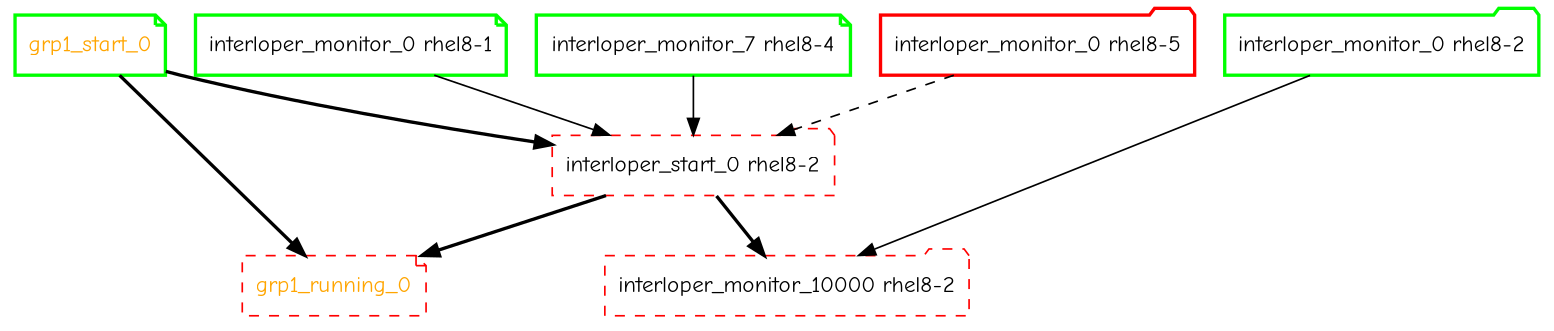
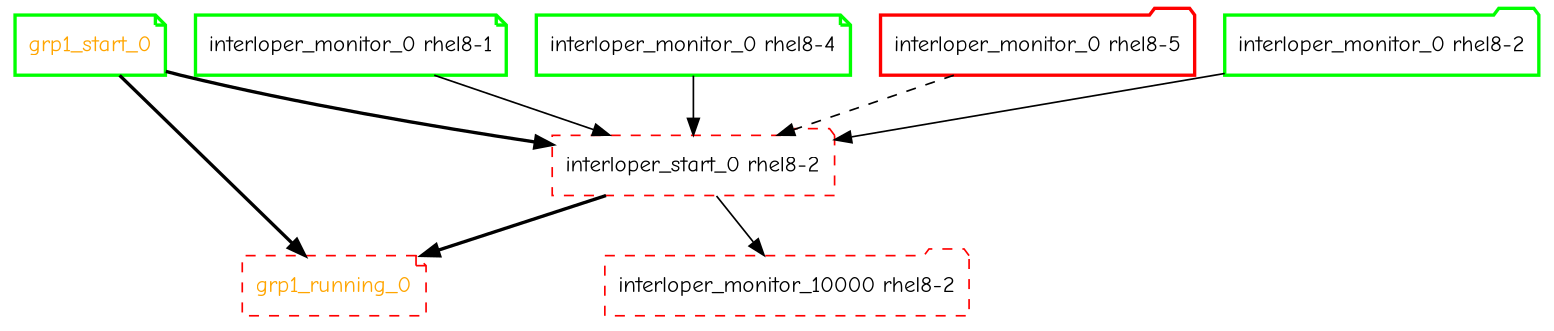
node "interloper_monitor_7 rhel8-4": label "interloper_monitor_7 rhel8-4" -> "interloper_monitor_0 rhel8-4"
edge "interloper_monitor_0 rhel8-2" -> "interloper_monitor_10000 rhel8-2": now "interloper_monitor_0 rhel8-2" -> "interloper_start_0 rhel8-2"
edge "interloper_start_0 rhel8-2" -> "interloper_monitor_10000 rhel8-2": style bold -> solid
